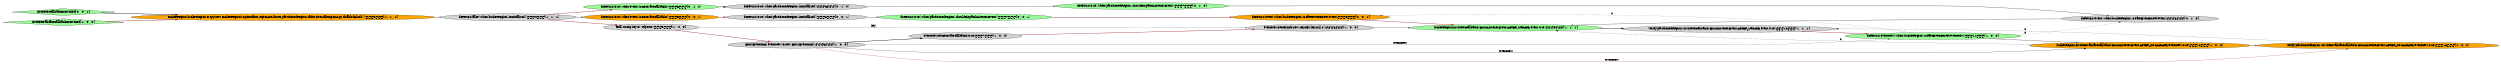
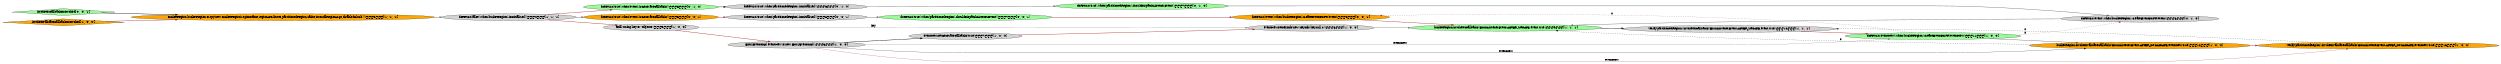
node "invokeInvalidateCallbacksIsInvoked['1', '0', '0']": fillcolor palegreen -> orange
